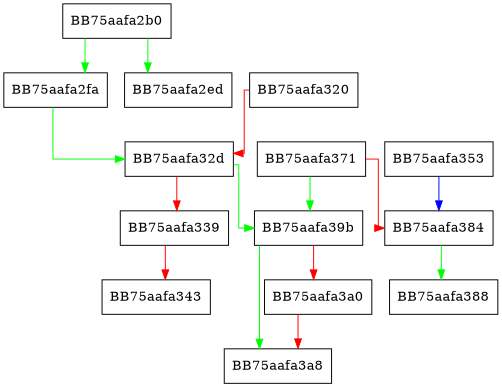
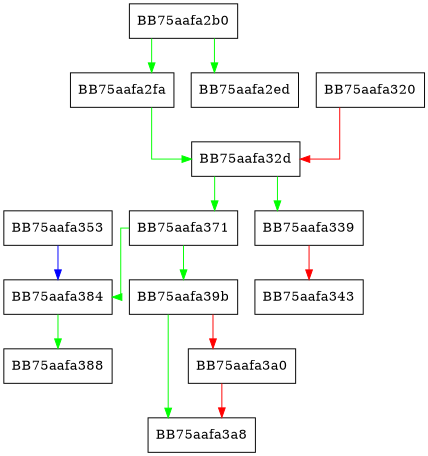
edge "BB75aafa371" -> "BB75aafa384": color red -> green
edge "BB75aafa32d" -> "BB75aafa339": color red -> green
edge "BB75aafa32d" -> "BB75aafa39b": now "BB75aafa32d" -> "BB75aafa371"
